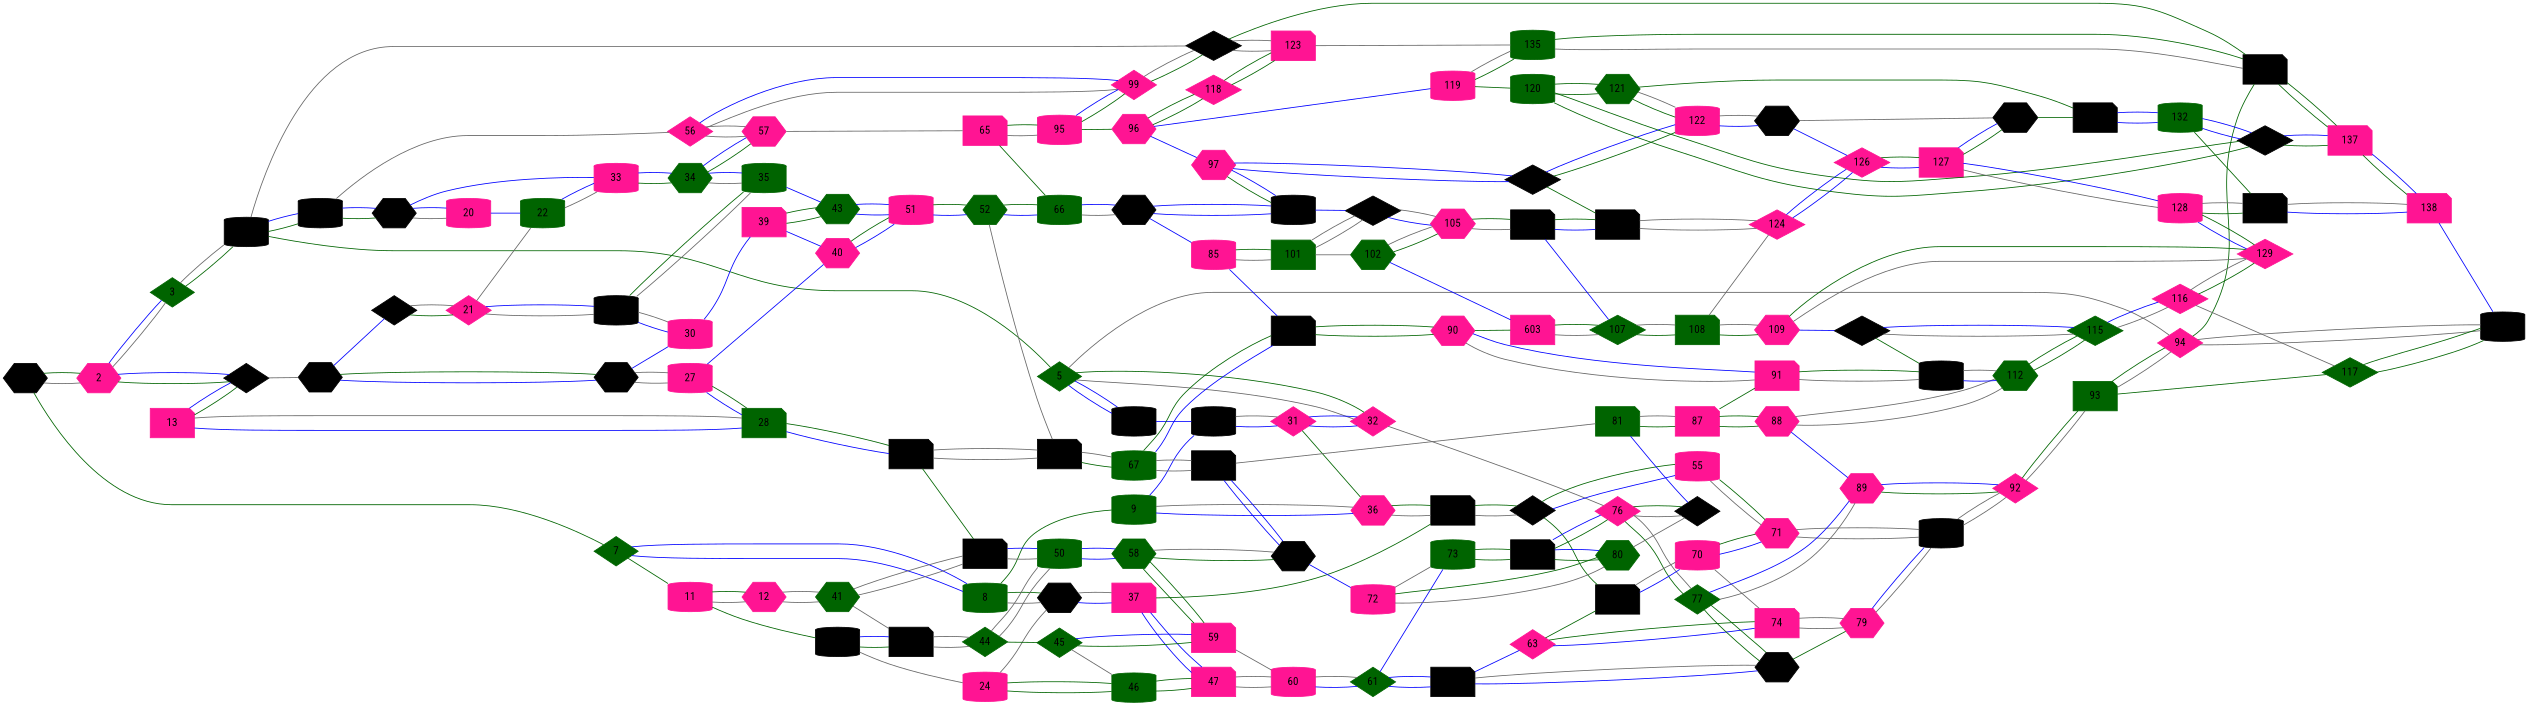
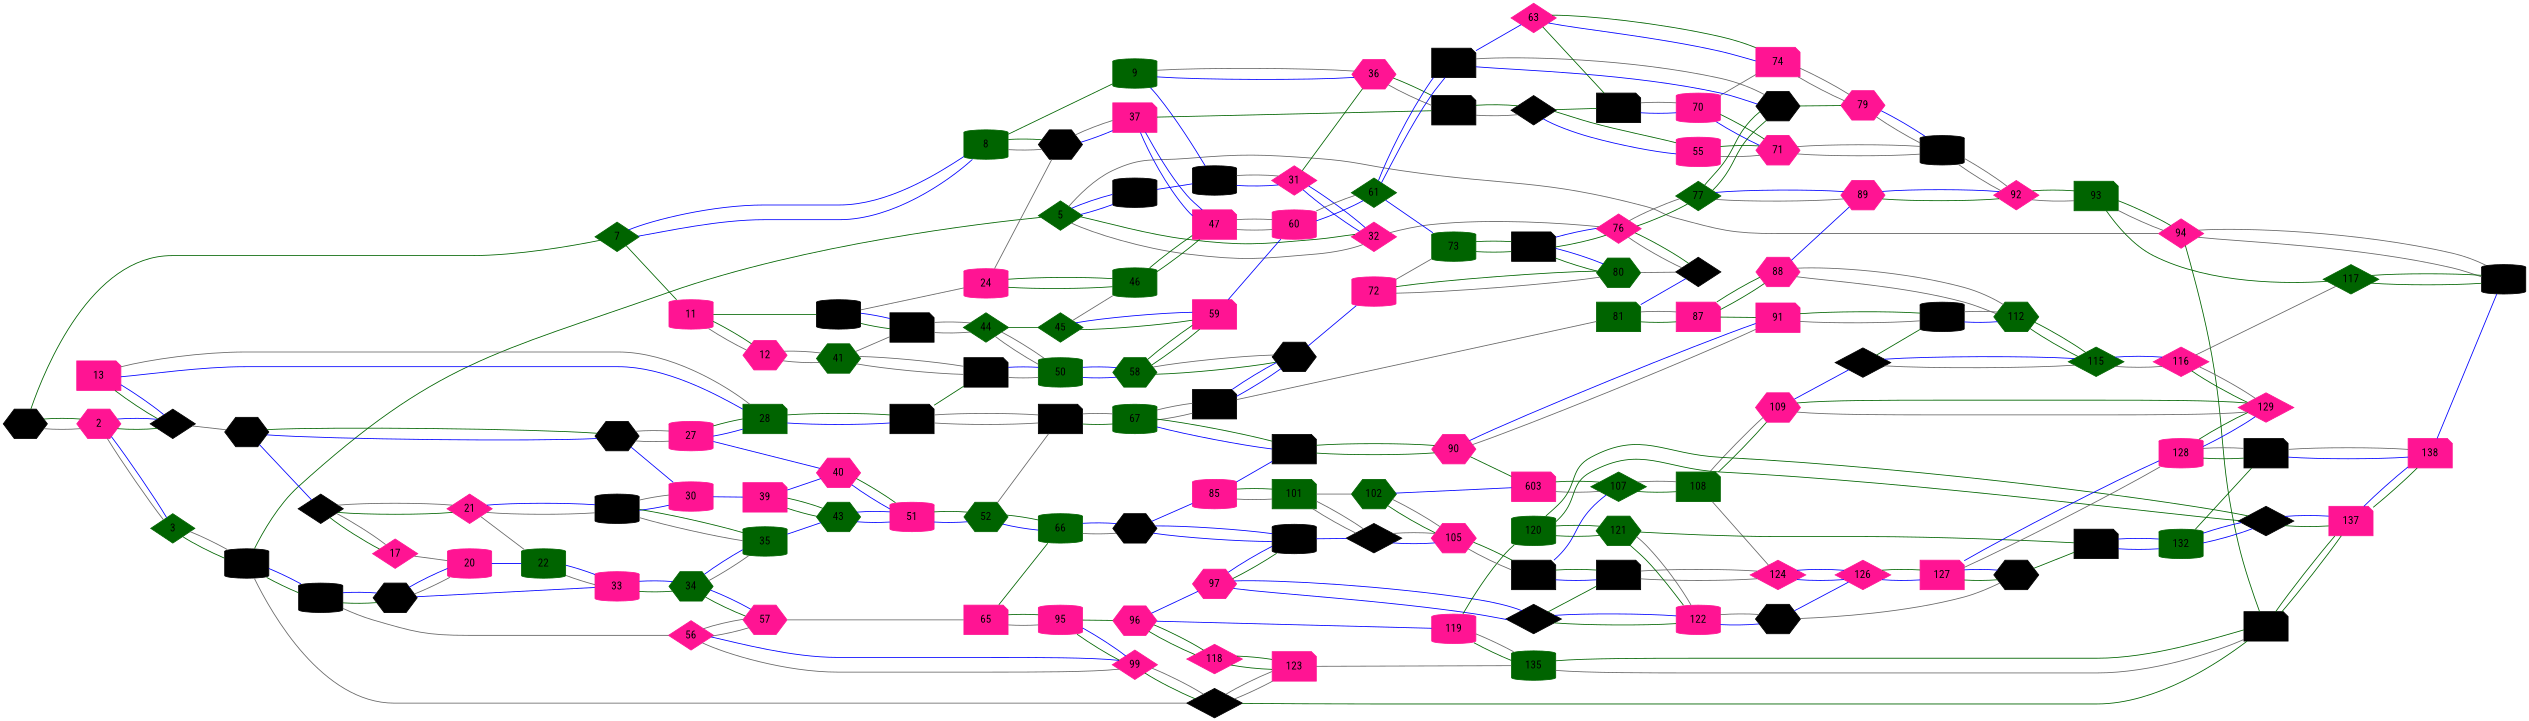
node "17": added
edge "59" -- "60": color gray40 -> blue
